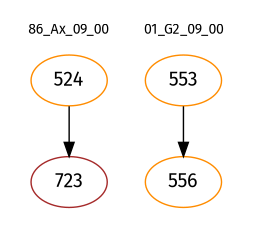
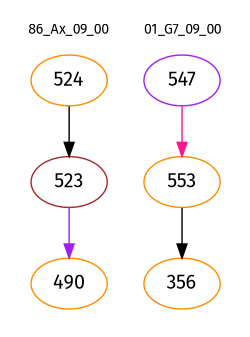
cluster "01_G2_09_00": label "01_G2_09_00" -> "01_G7_09_00"
node "547": added
node "723": label "723" -> "523"
node "556": label "556" -> "356"
node "490": added
